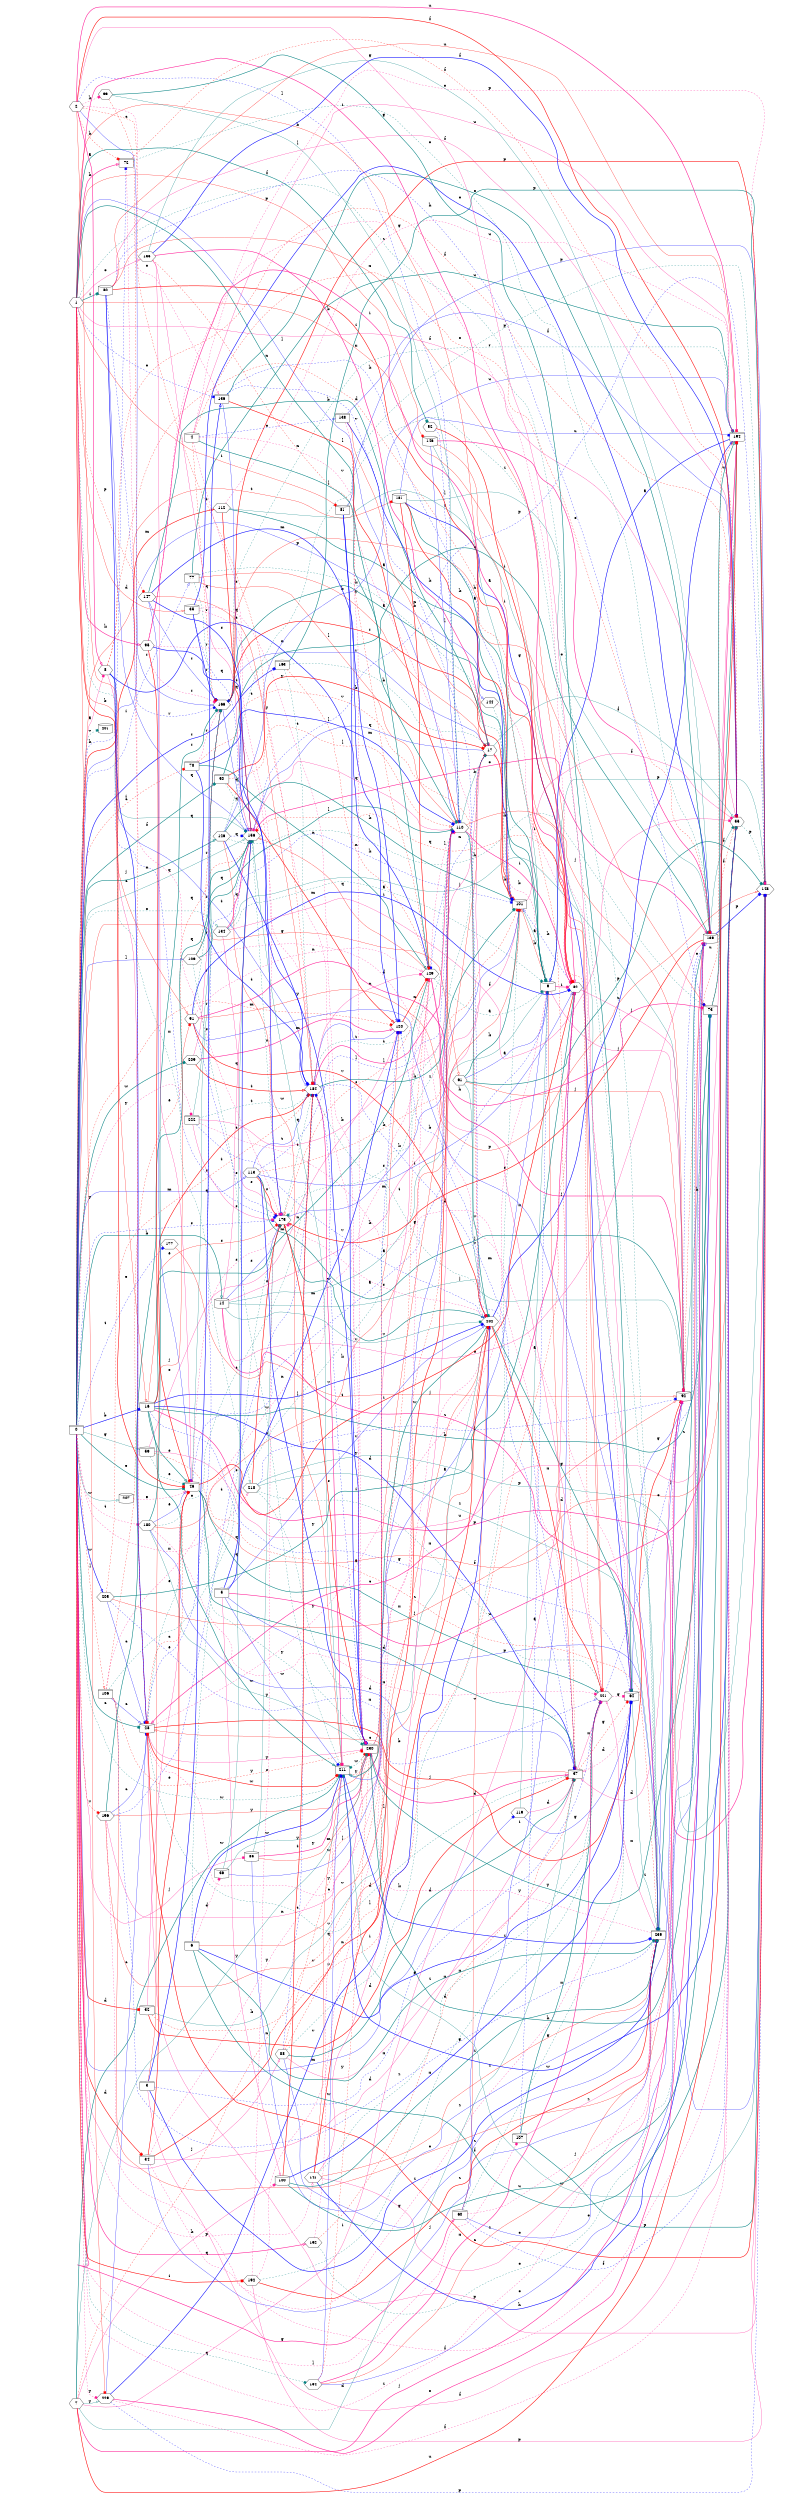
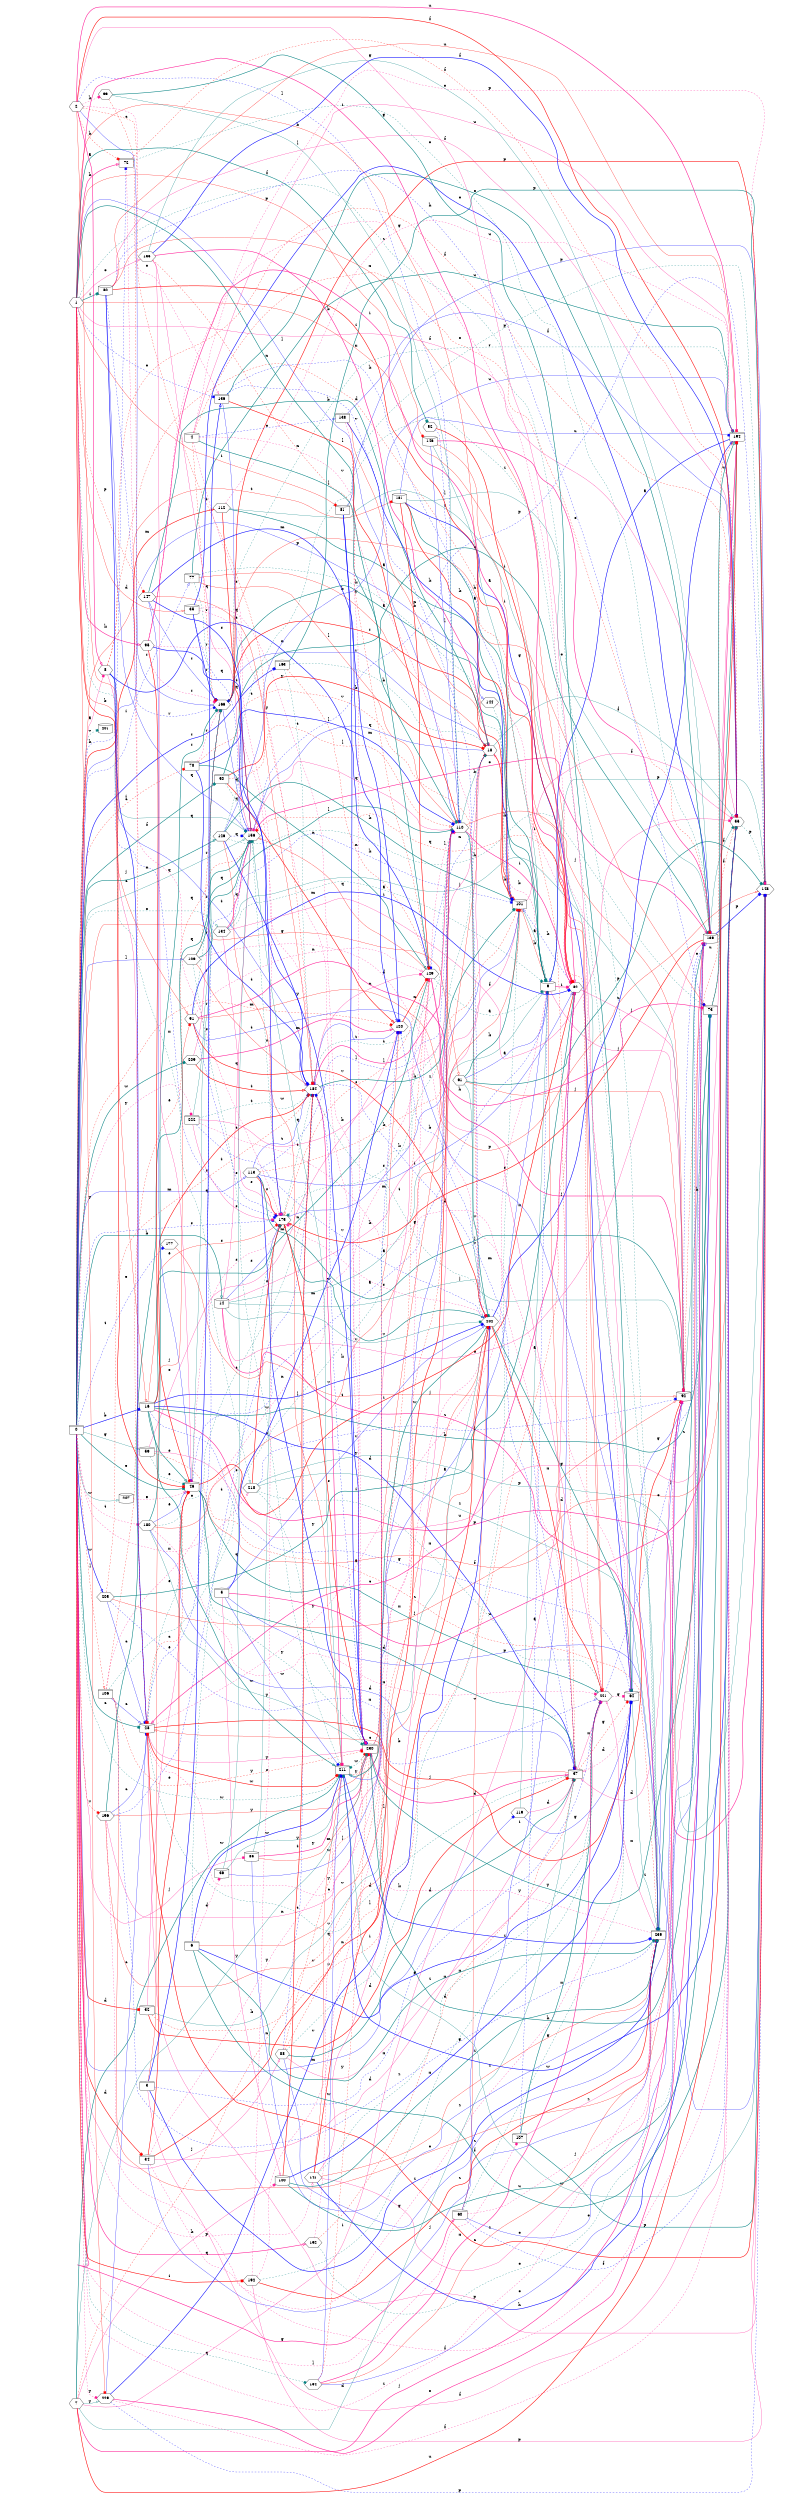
node "17": label "17" -> "18"
edge "109" -> "184": added, label "t"
edge "5" -> "156": removed, label "q"
